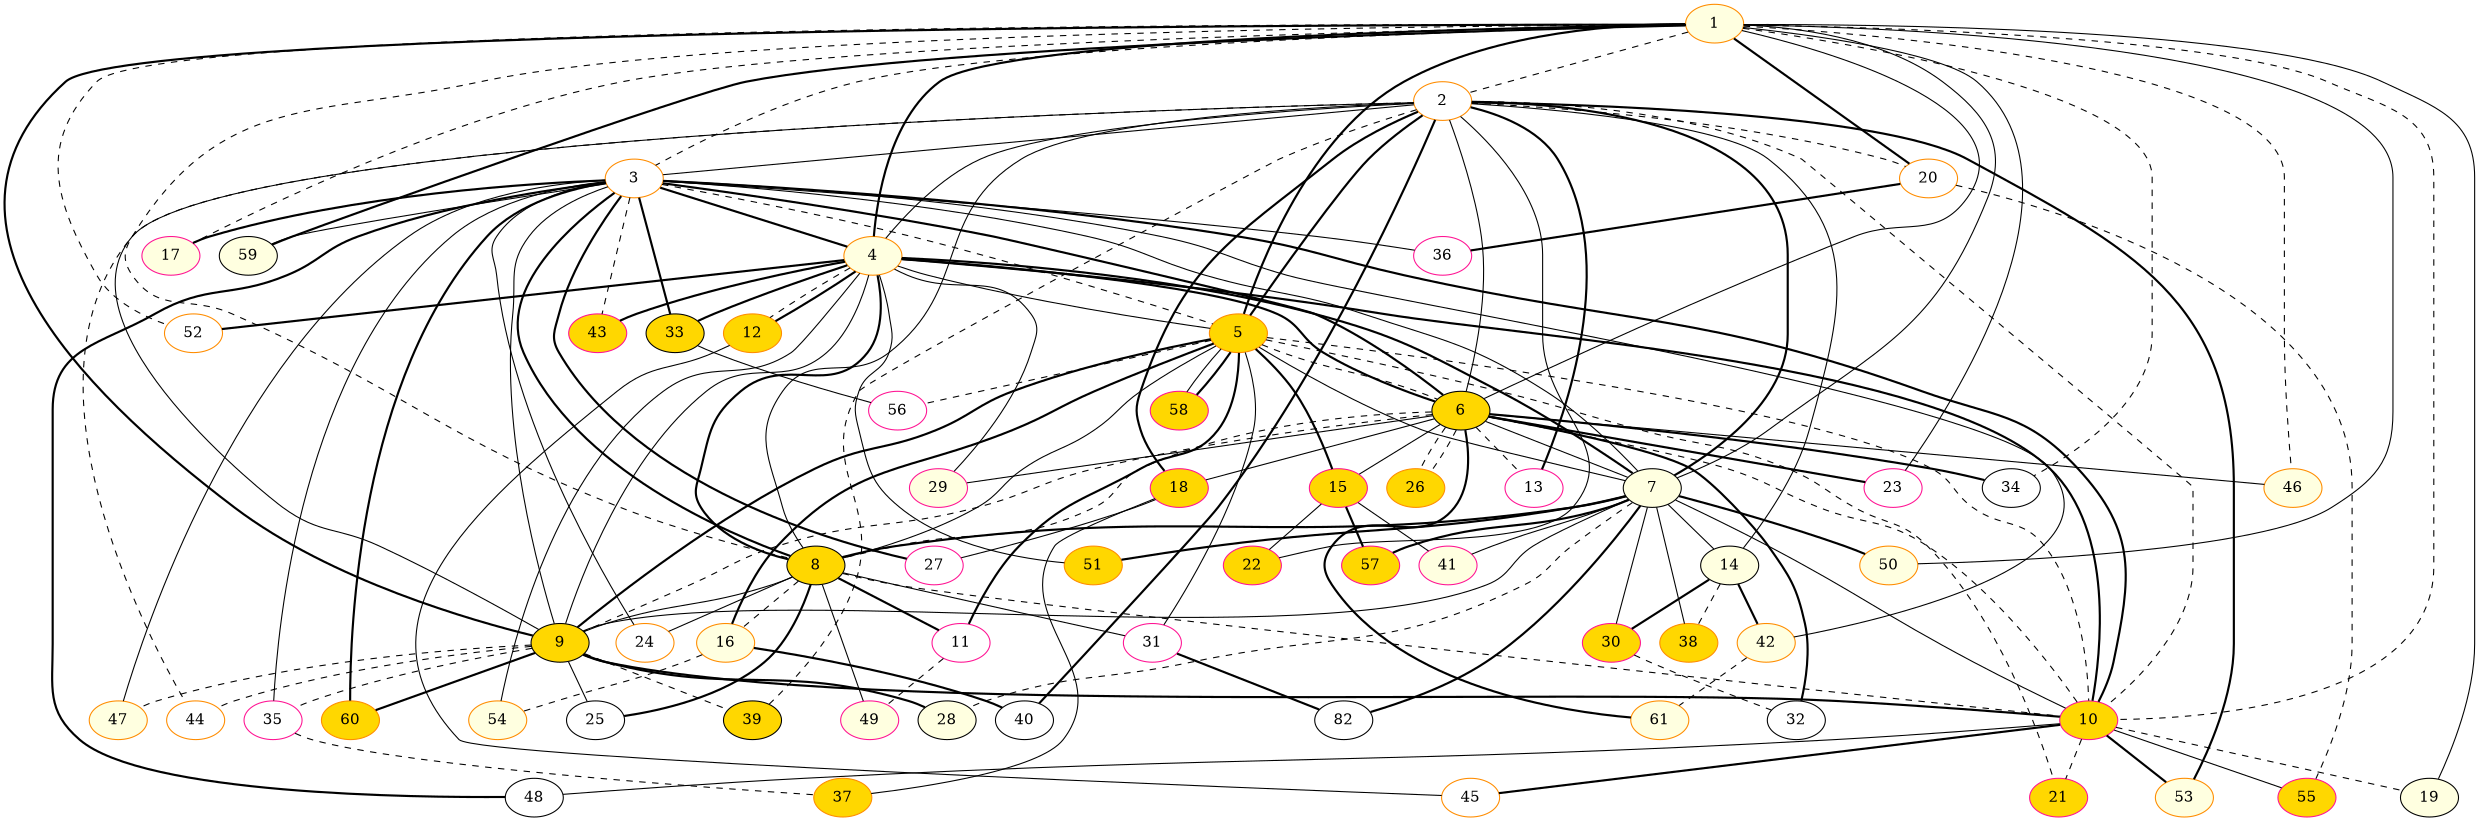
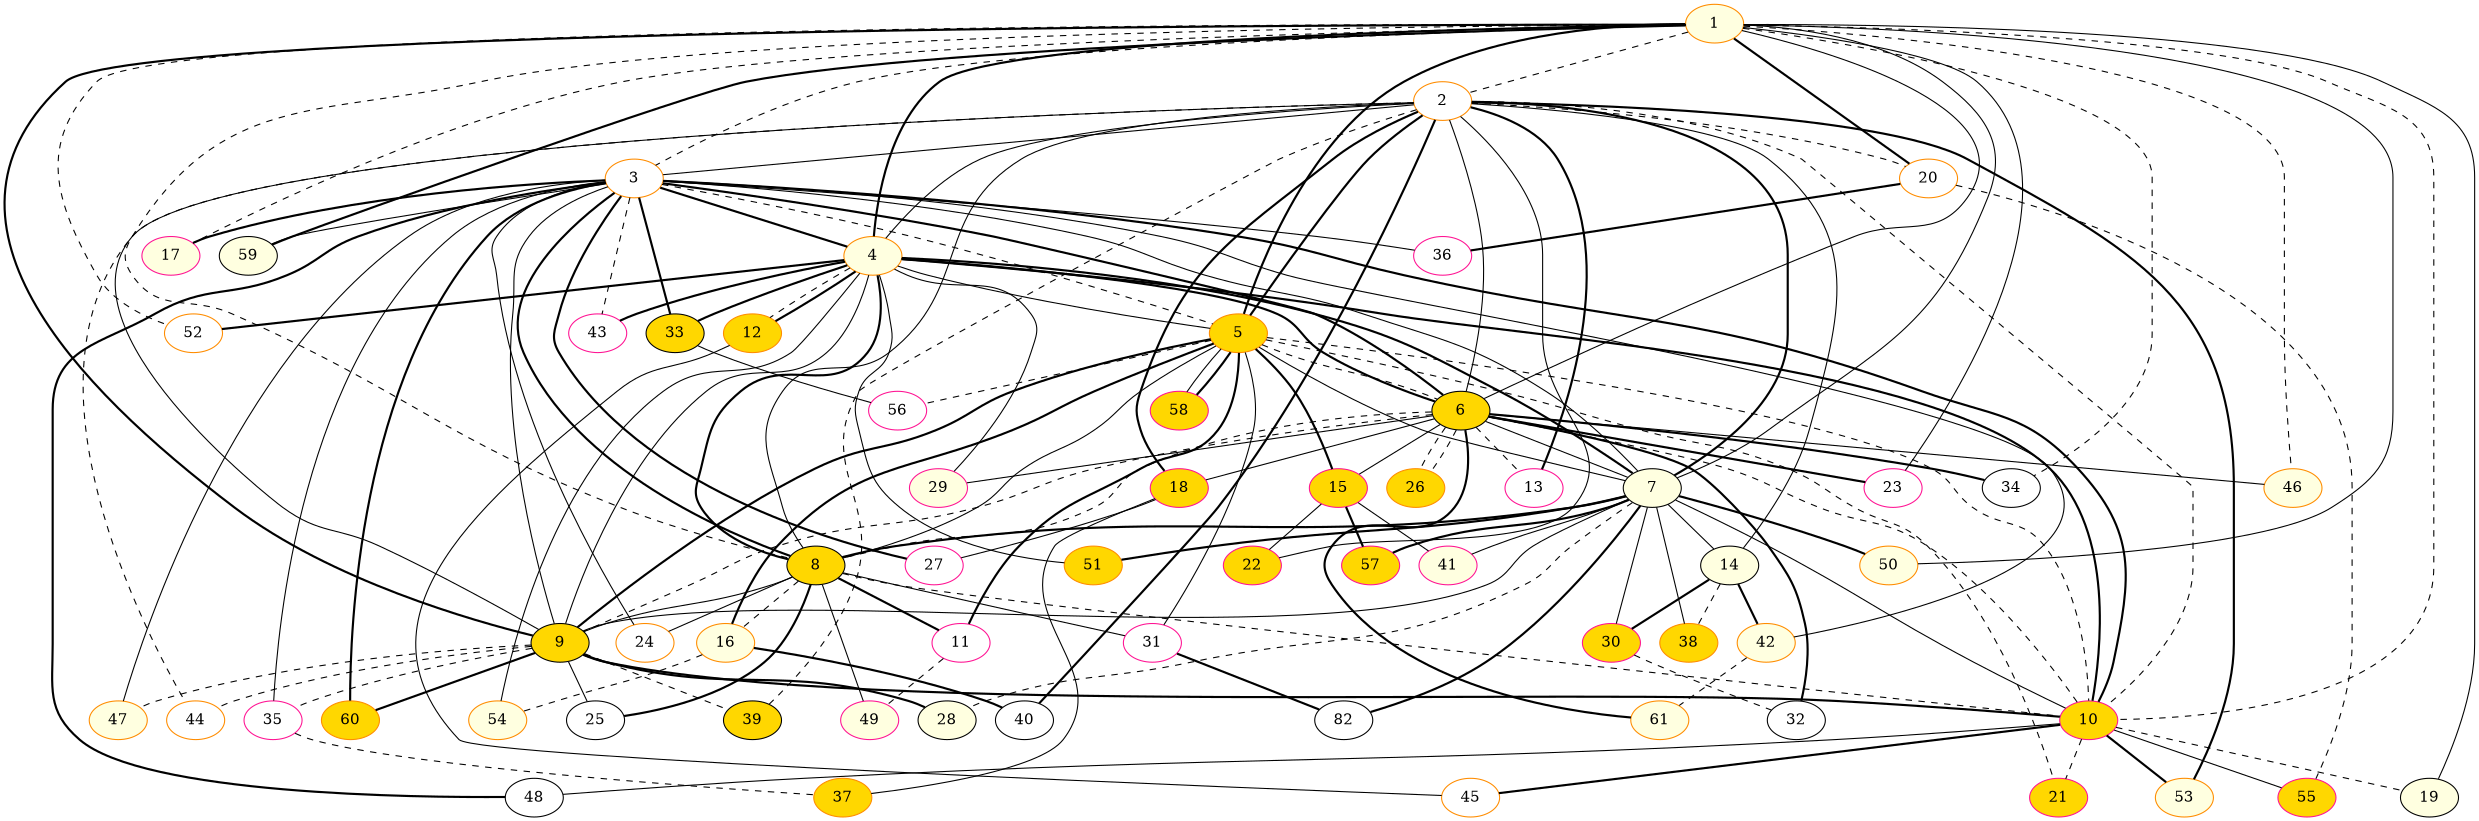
node "43": fillcolor gold -> white
